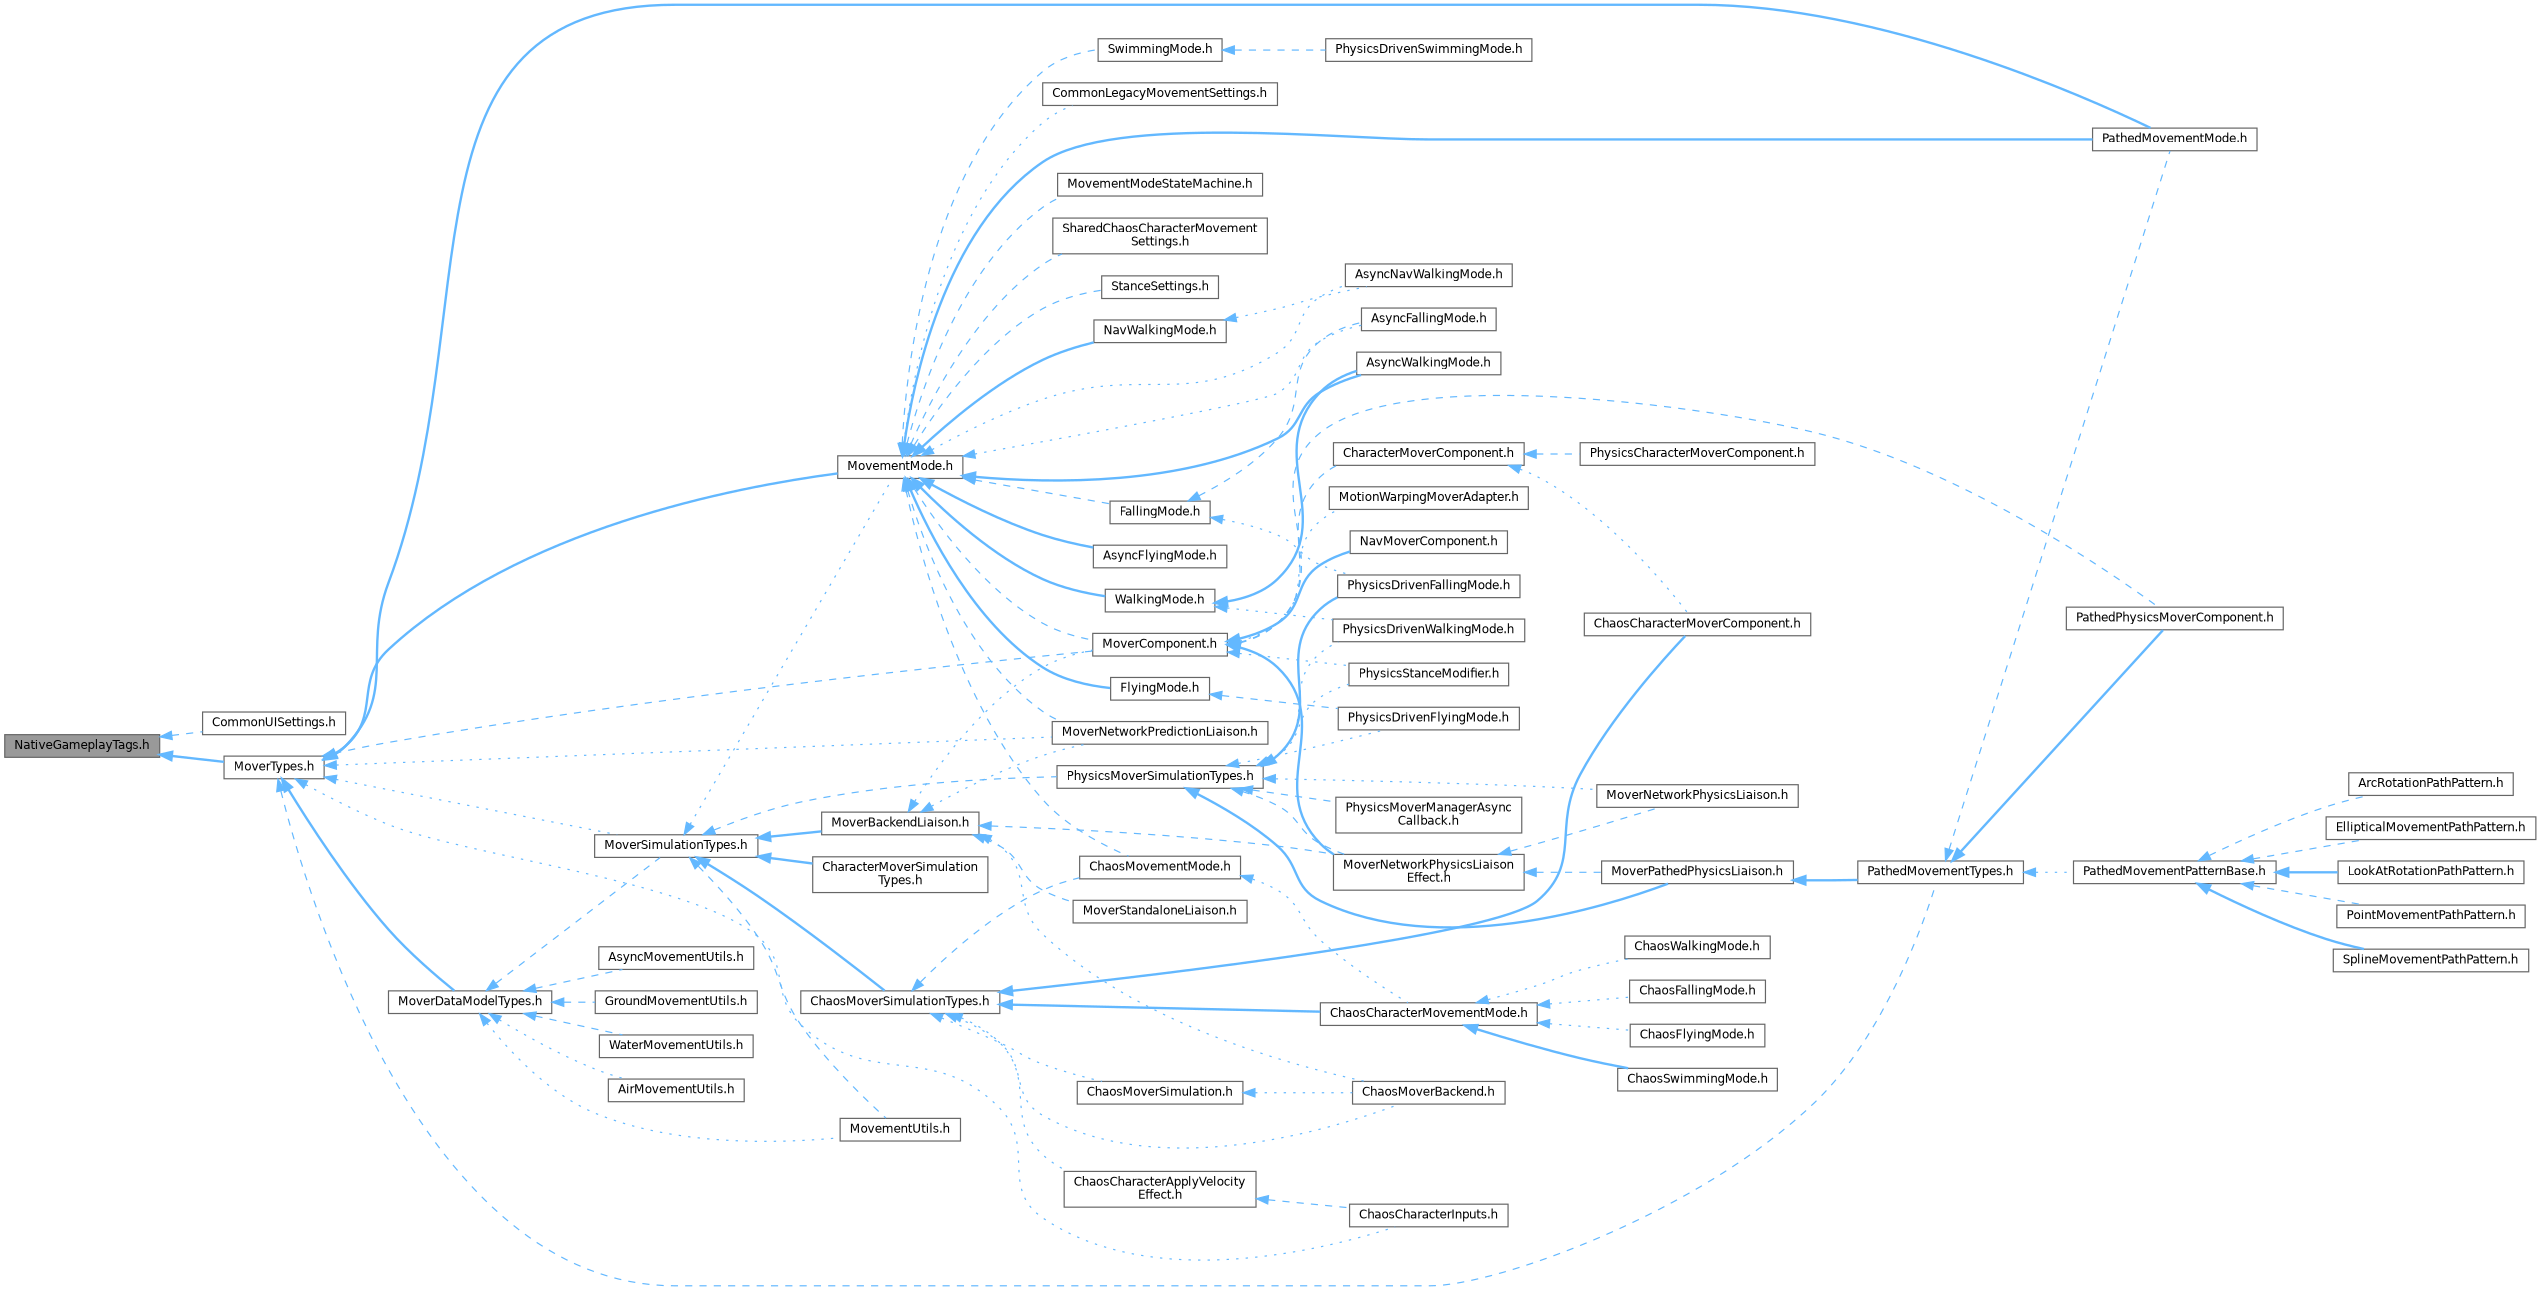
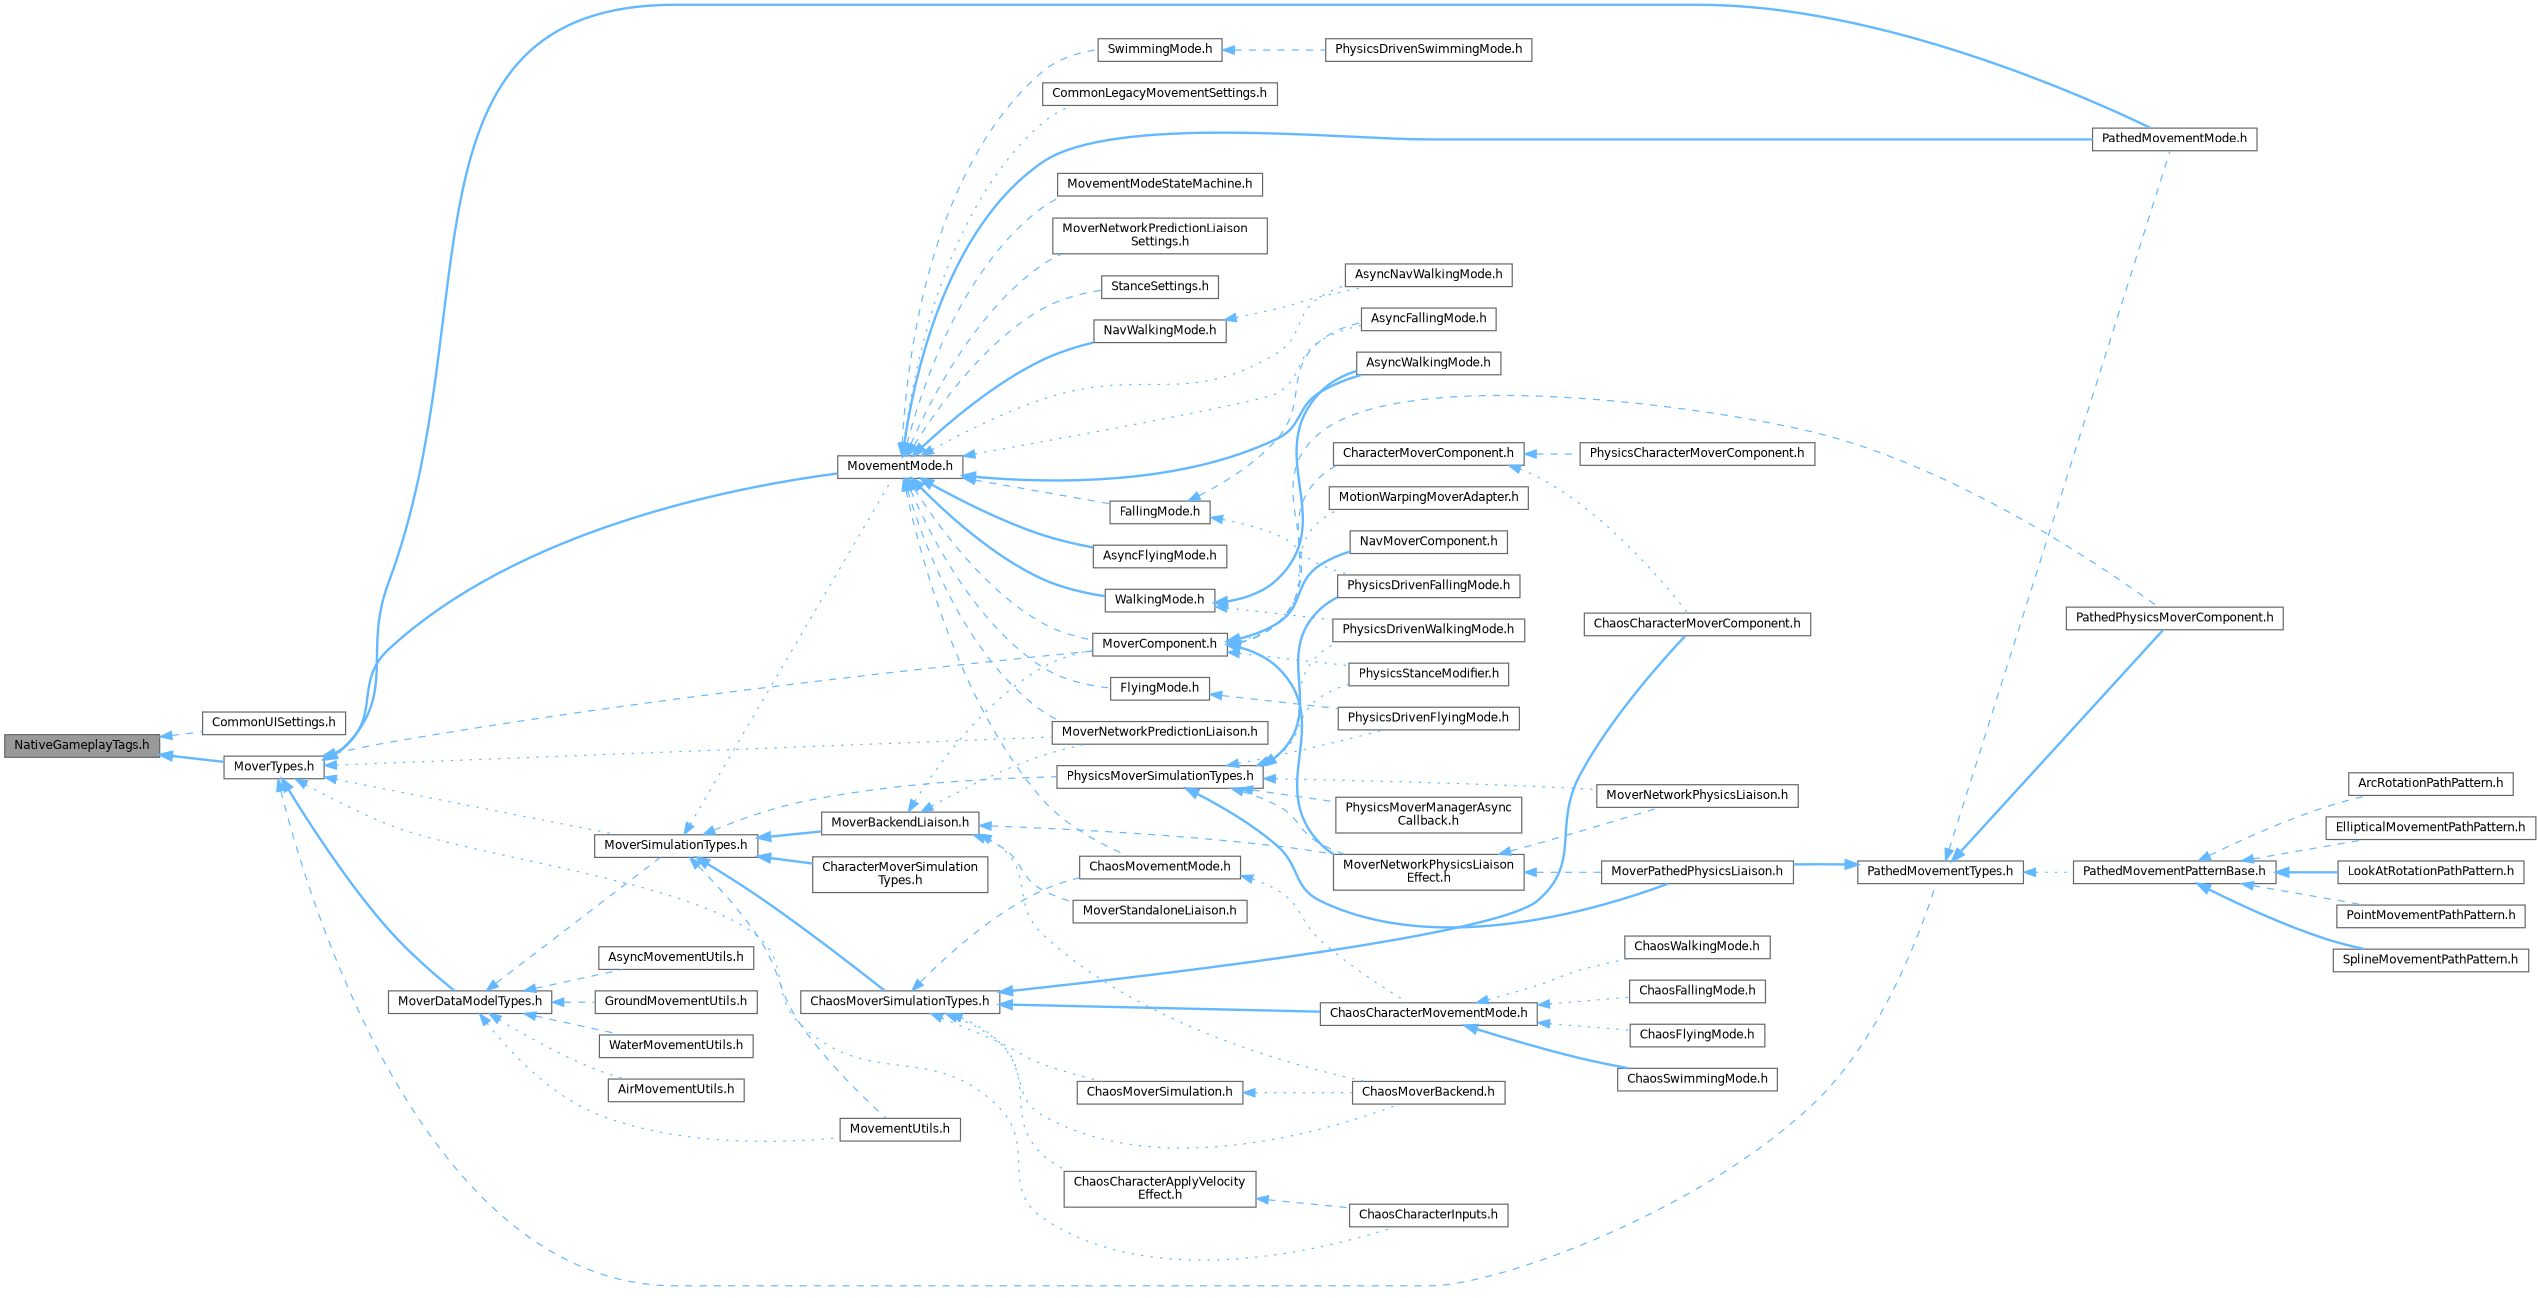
node "SharedChaosCharacterMovement Settings.h": label "SharedChaosCharacterMovement Settings.h" -> "MoverNetworkPredictionLiaison Settings.h"
edge "FlyingMode.h" -> "MovementMode.h": style bold -> dashed
edge "PathedMovementTypes.h" -> "MoverPathedPhysicsLiaison.h": reversed
